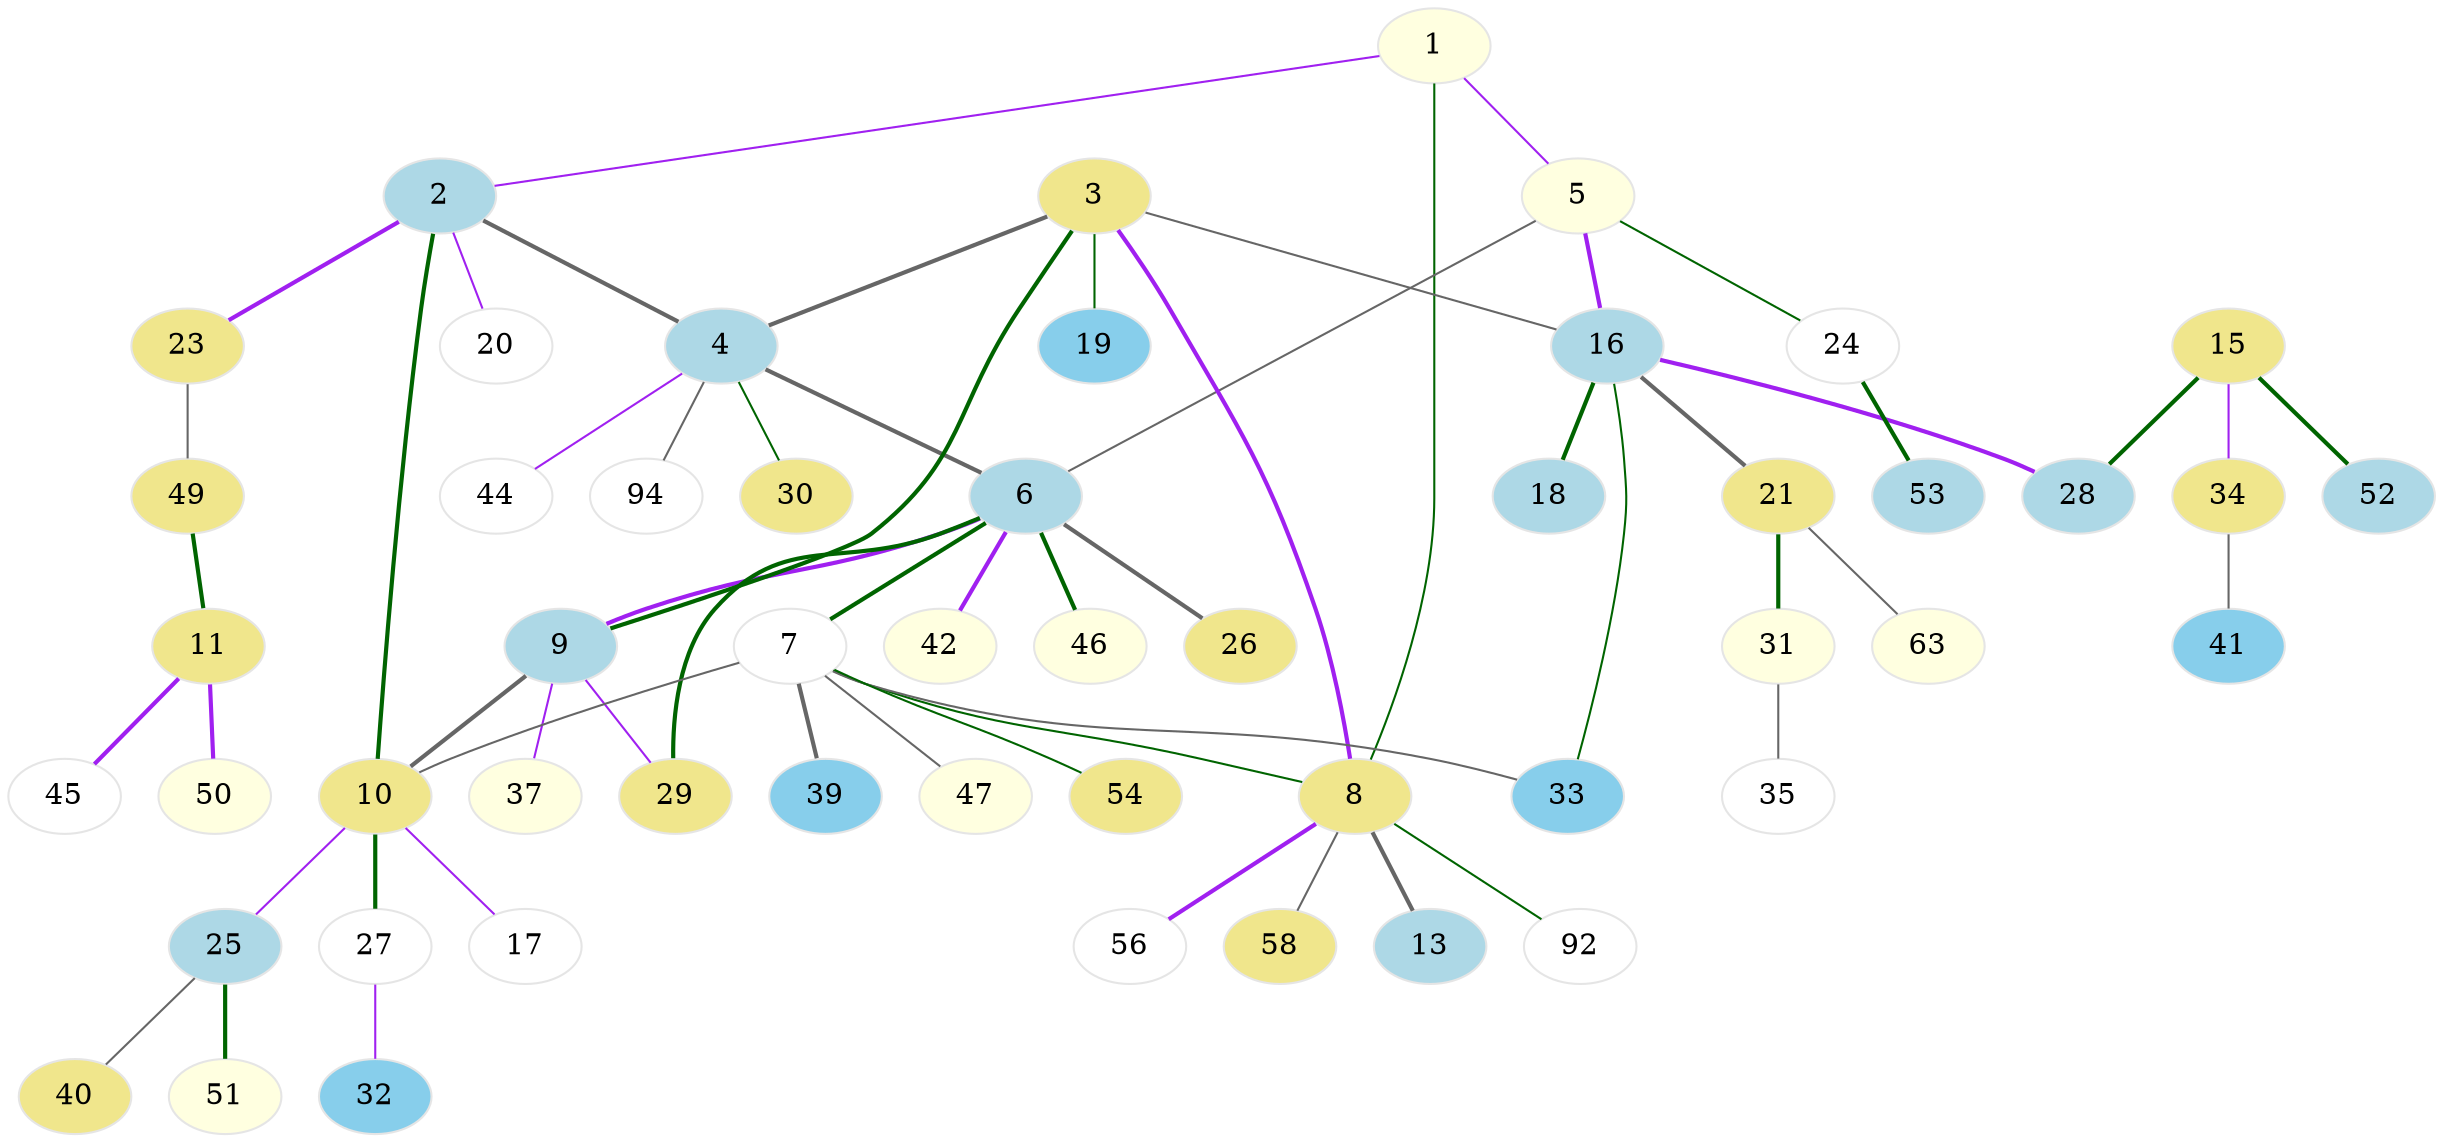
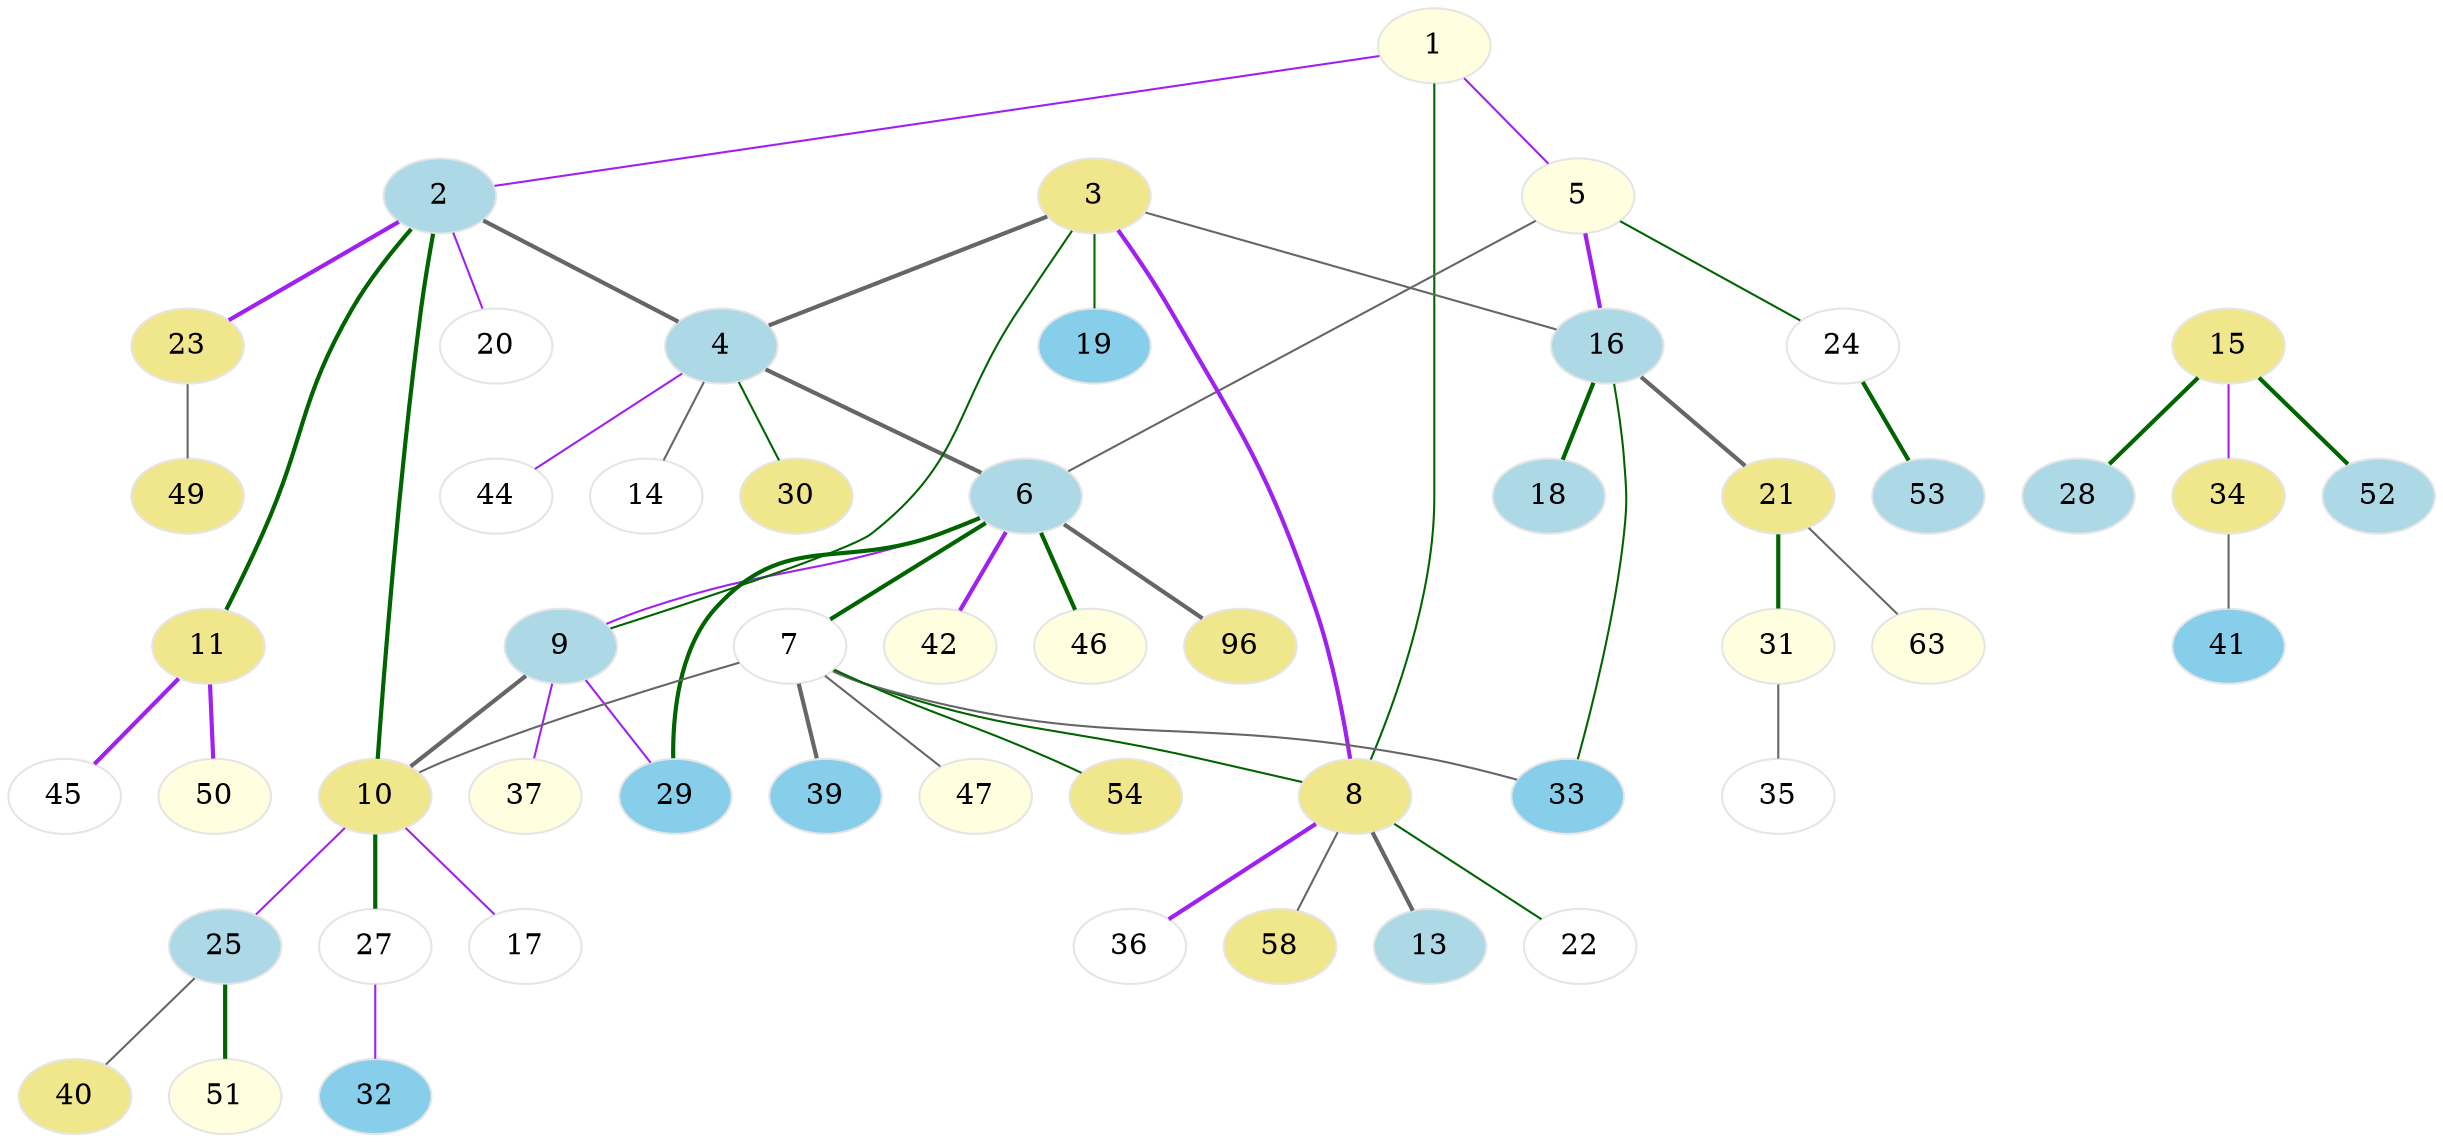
edge "16" -- "28": removed
node "94": label "94" -> "14"
edge "3" -- "9": style bold -> solid
edge "49" -- "11": now "2" -- "11"
edge "6" -- "9": style bold -> solid
node "26": label "26" -> "96"
node "29": fillcolor khaki -> skyblue
node "56": label "56" -> "36"
node "92": label "92" -> "22"
